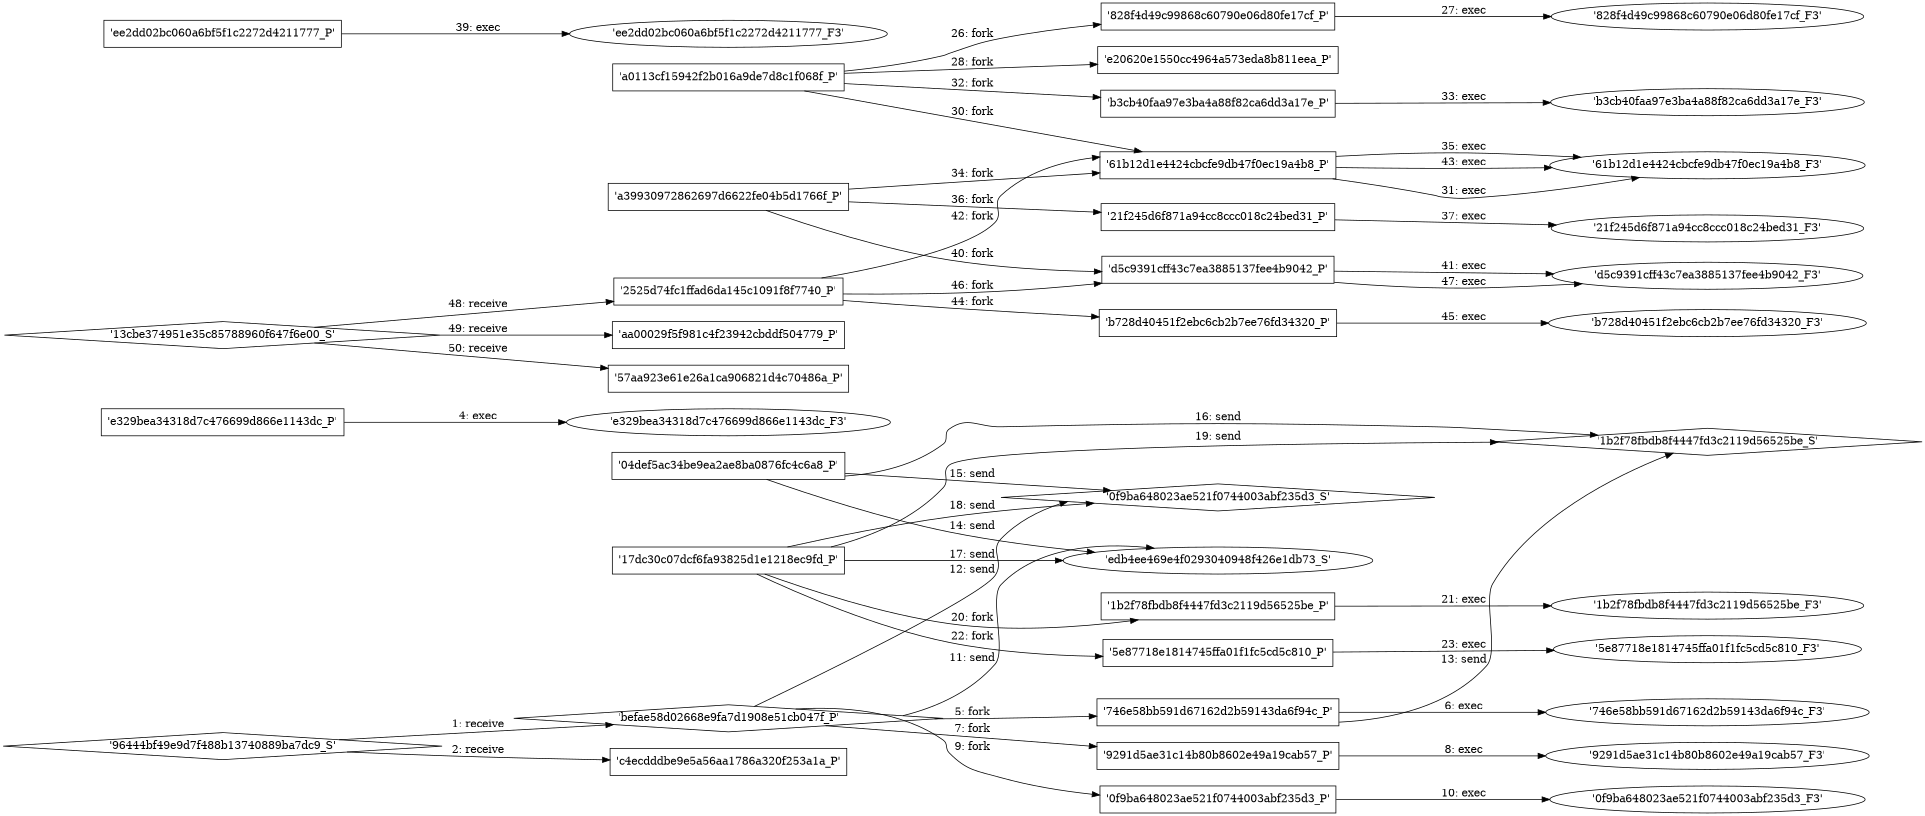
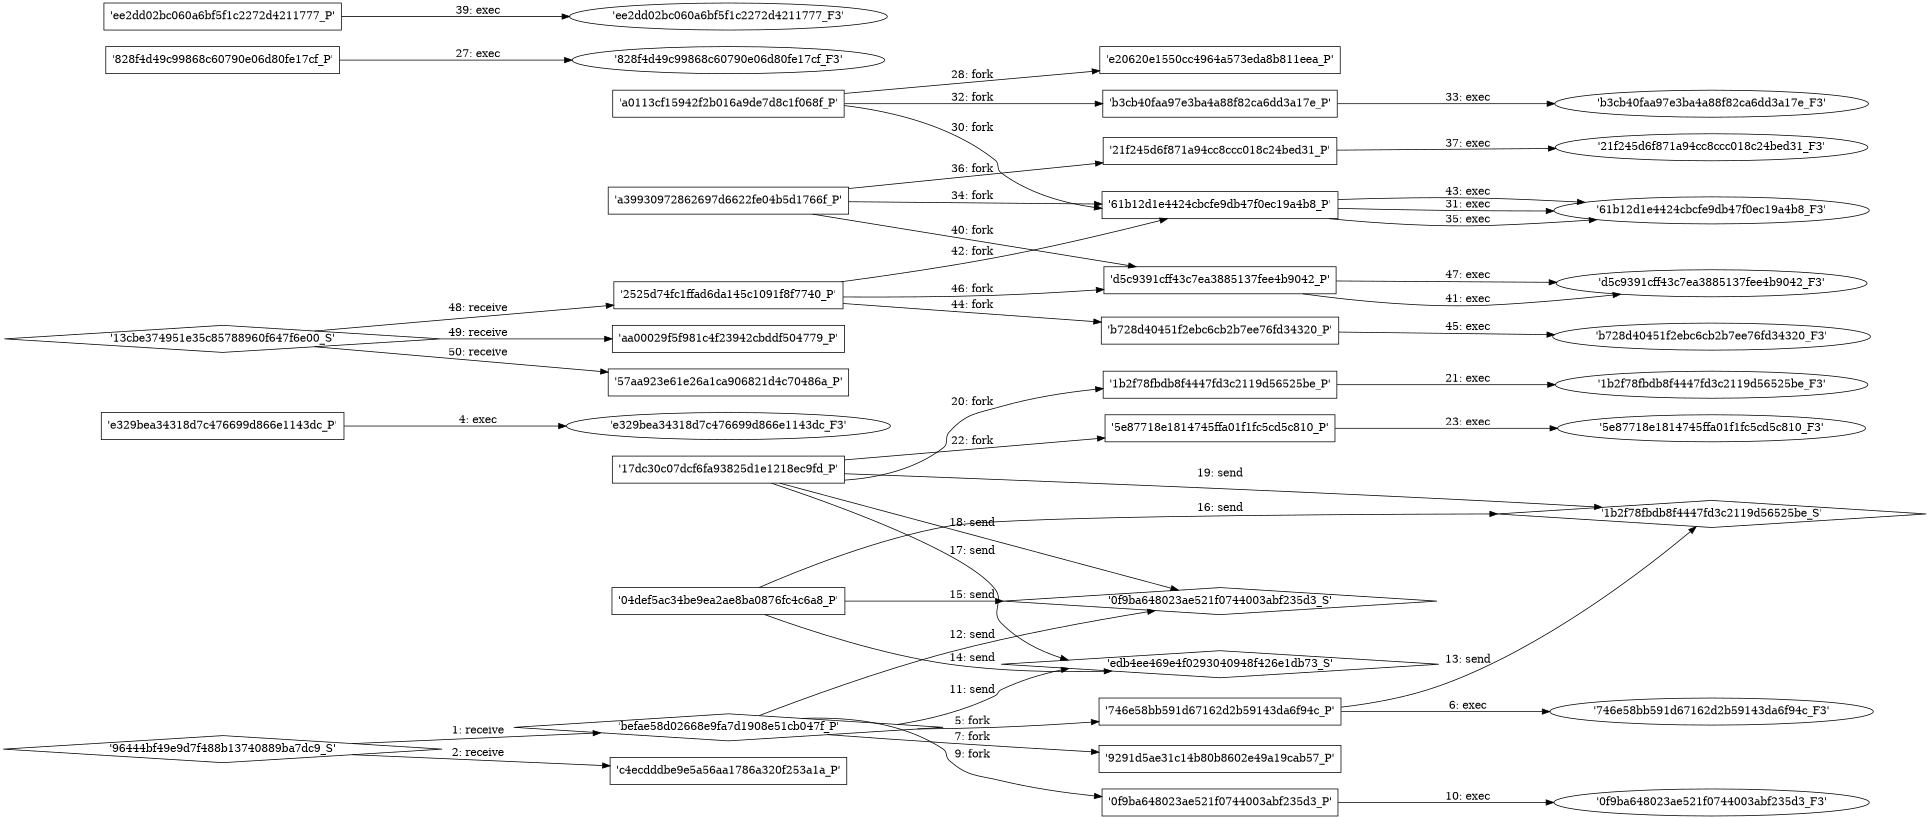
edge "'a0113cf15942f2b016a9de7d8c1f068f_P'" -> "'828f4d49c99868c60790e06d80fe17cf_P'": removed, label "26: fork"
node "'edb4ee469e4f0293040948f426e1db73_S'": shape ellipse -> diamond
node "'9291d5ae31c14b80b8602e49a19cab57_F3'": removed
